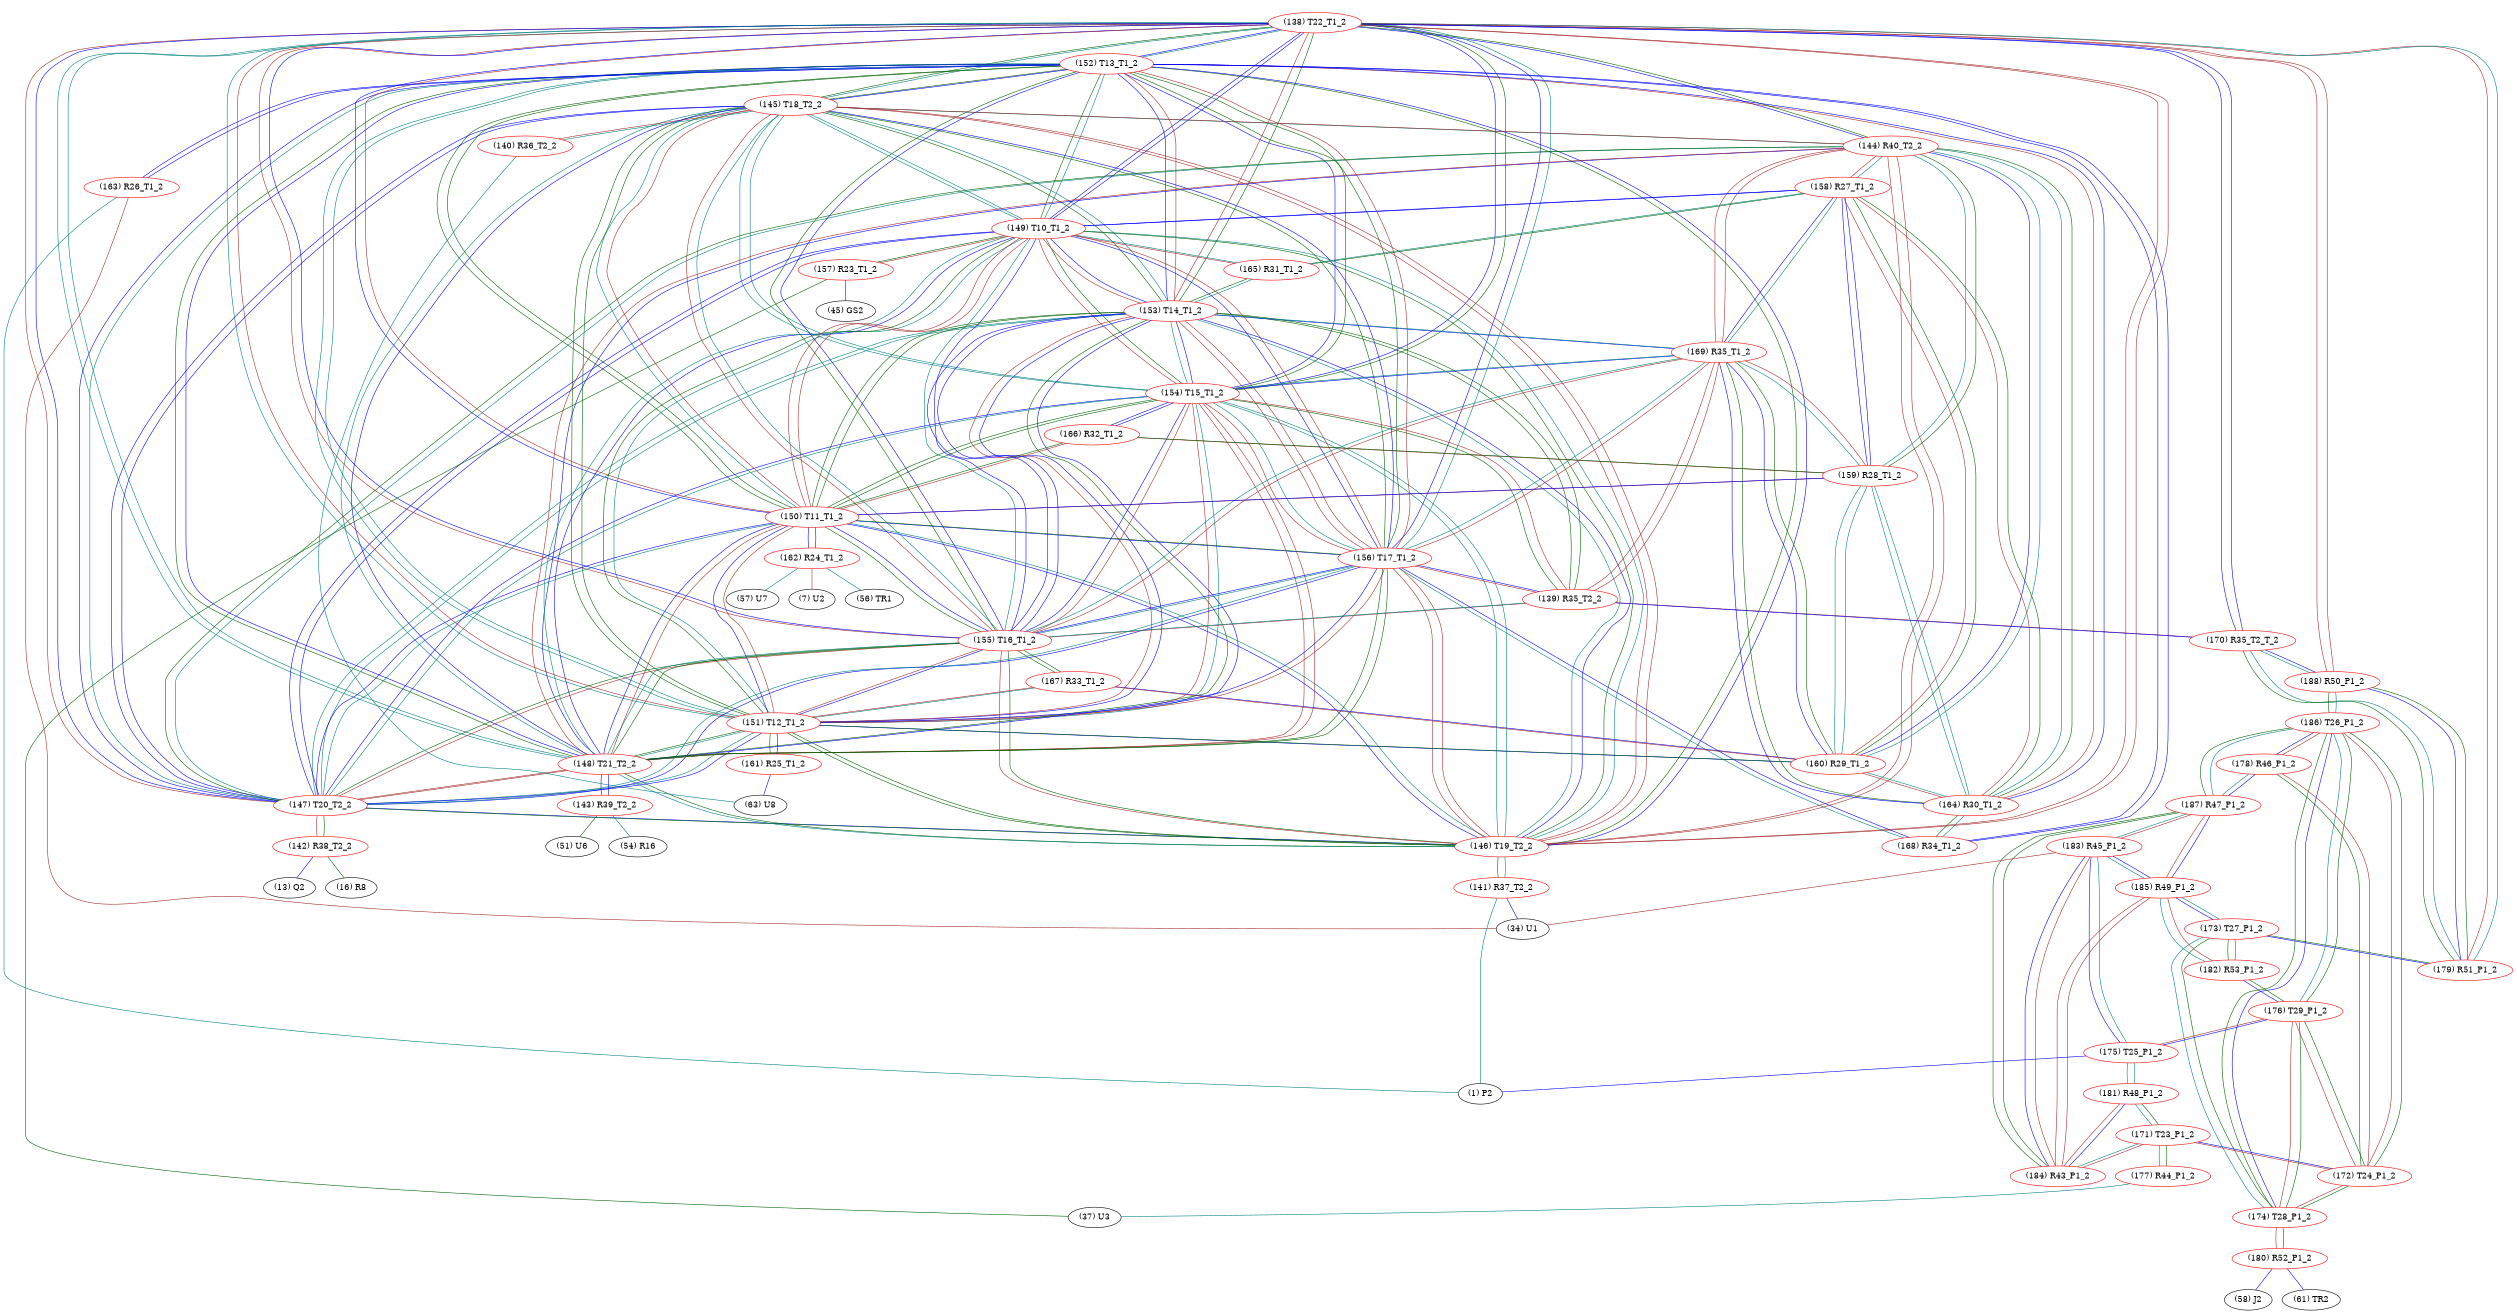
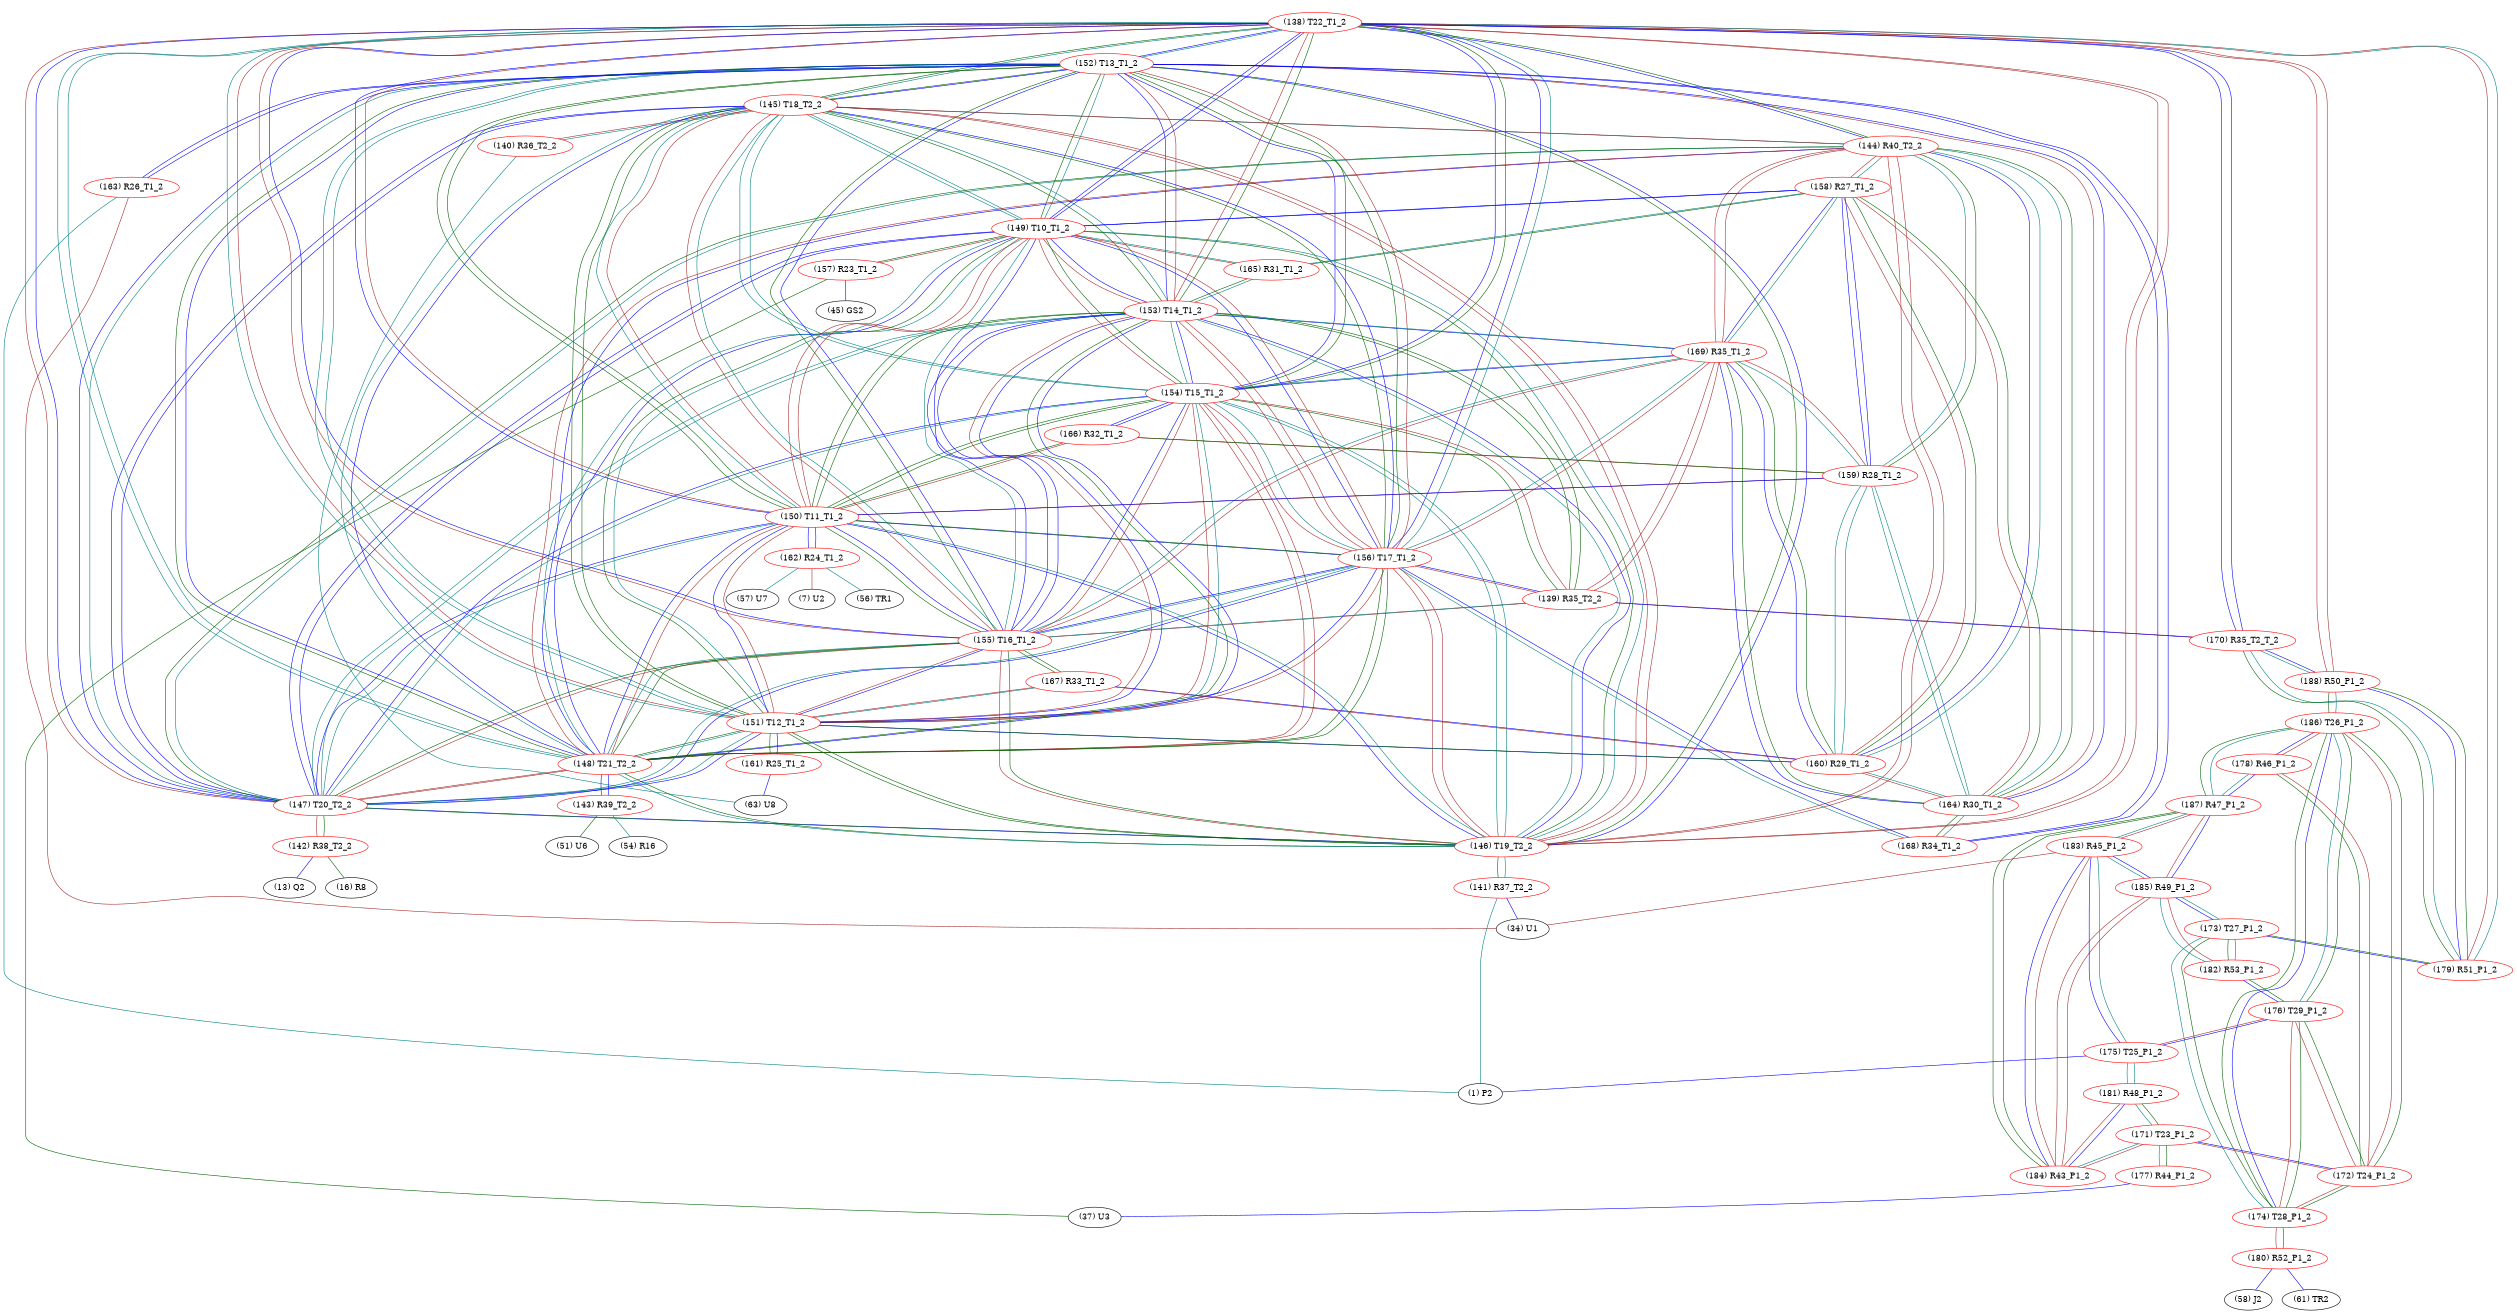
edge "(177) R44_P1_2" -- "(37) U3": color teal -> blue
